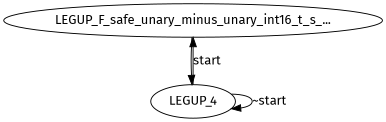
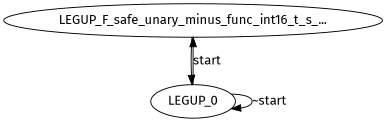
node "LEGUP_F_safe_unary_minus_unary_int16_t_s_...": label "LEGUP_F_safe_unary_minus_unary_int16_t_s_..." -> "LEGUP_F_safe_unary_minus_func_int16_t_s_..."
node "LEGUP_4": label "LEGUP_4" -> "LEGUP_0"
